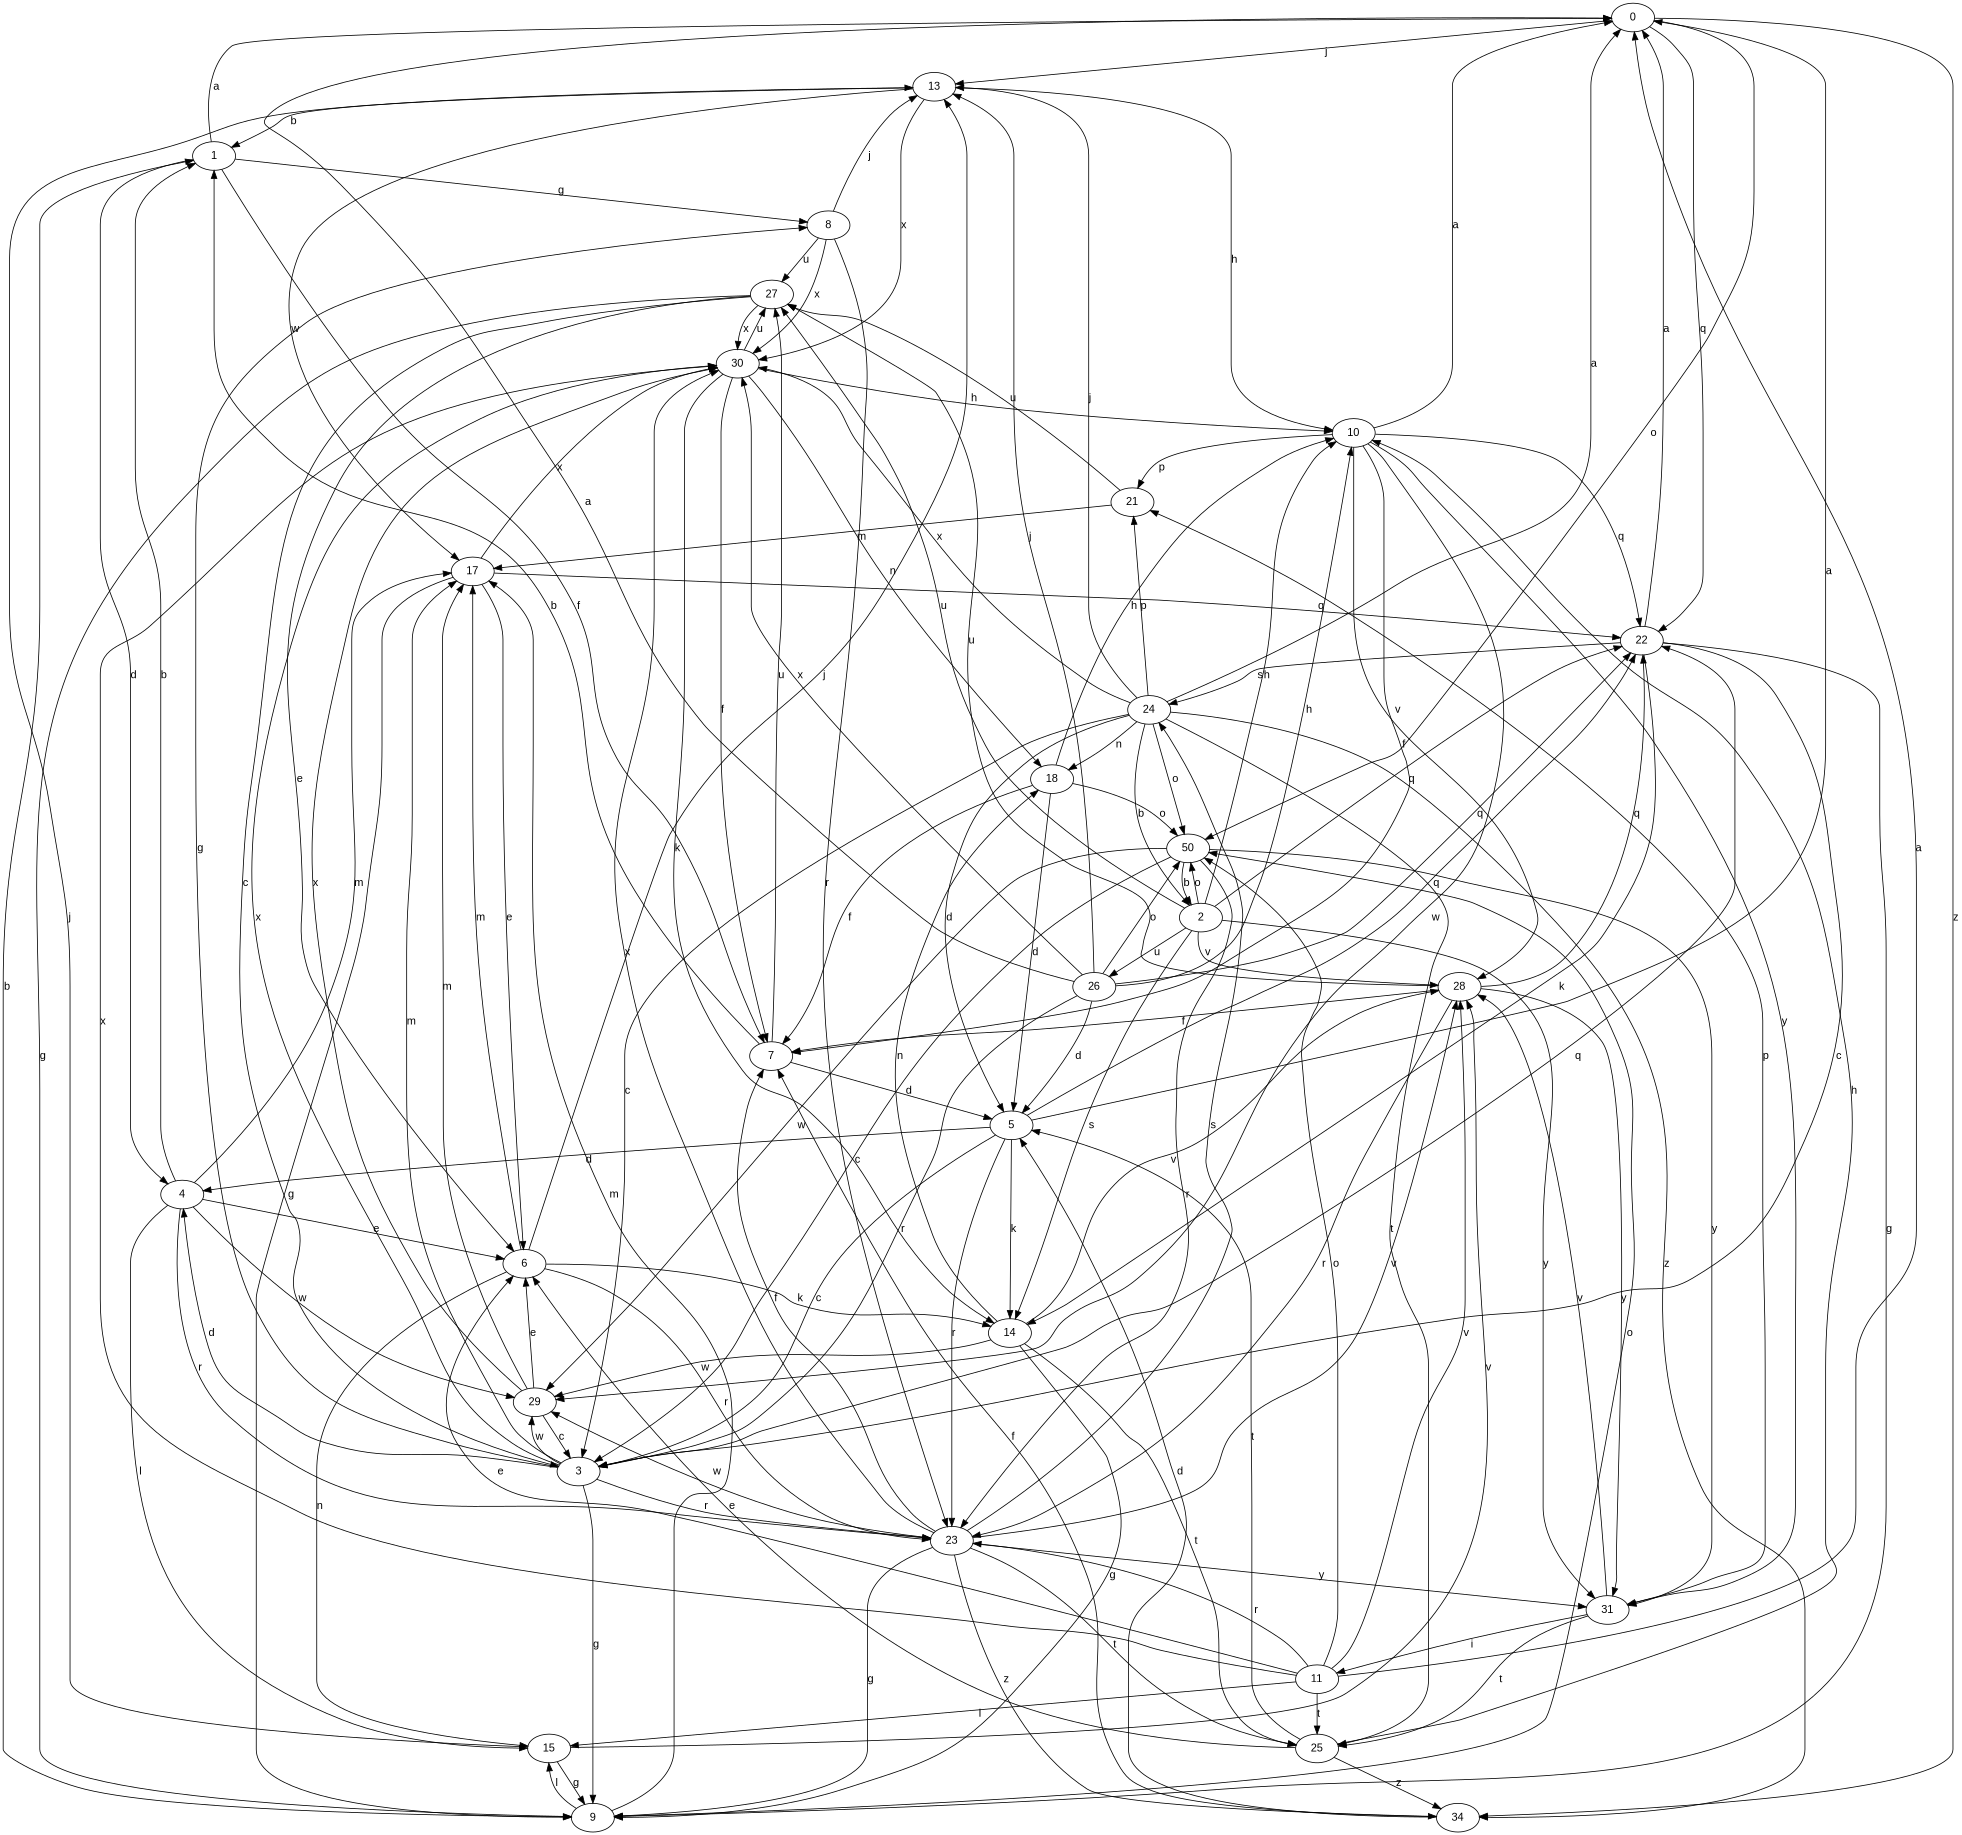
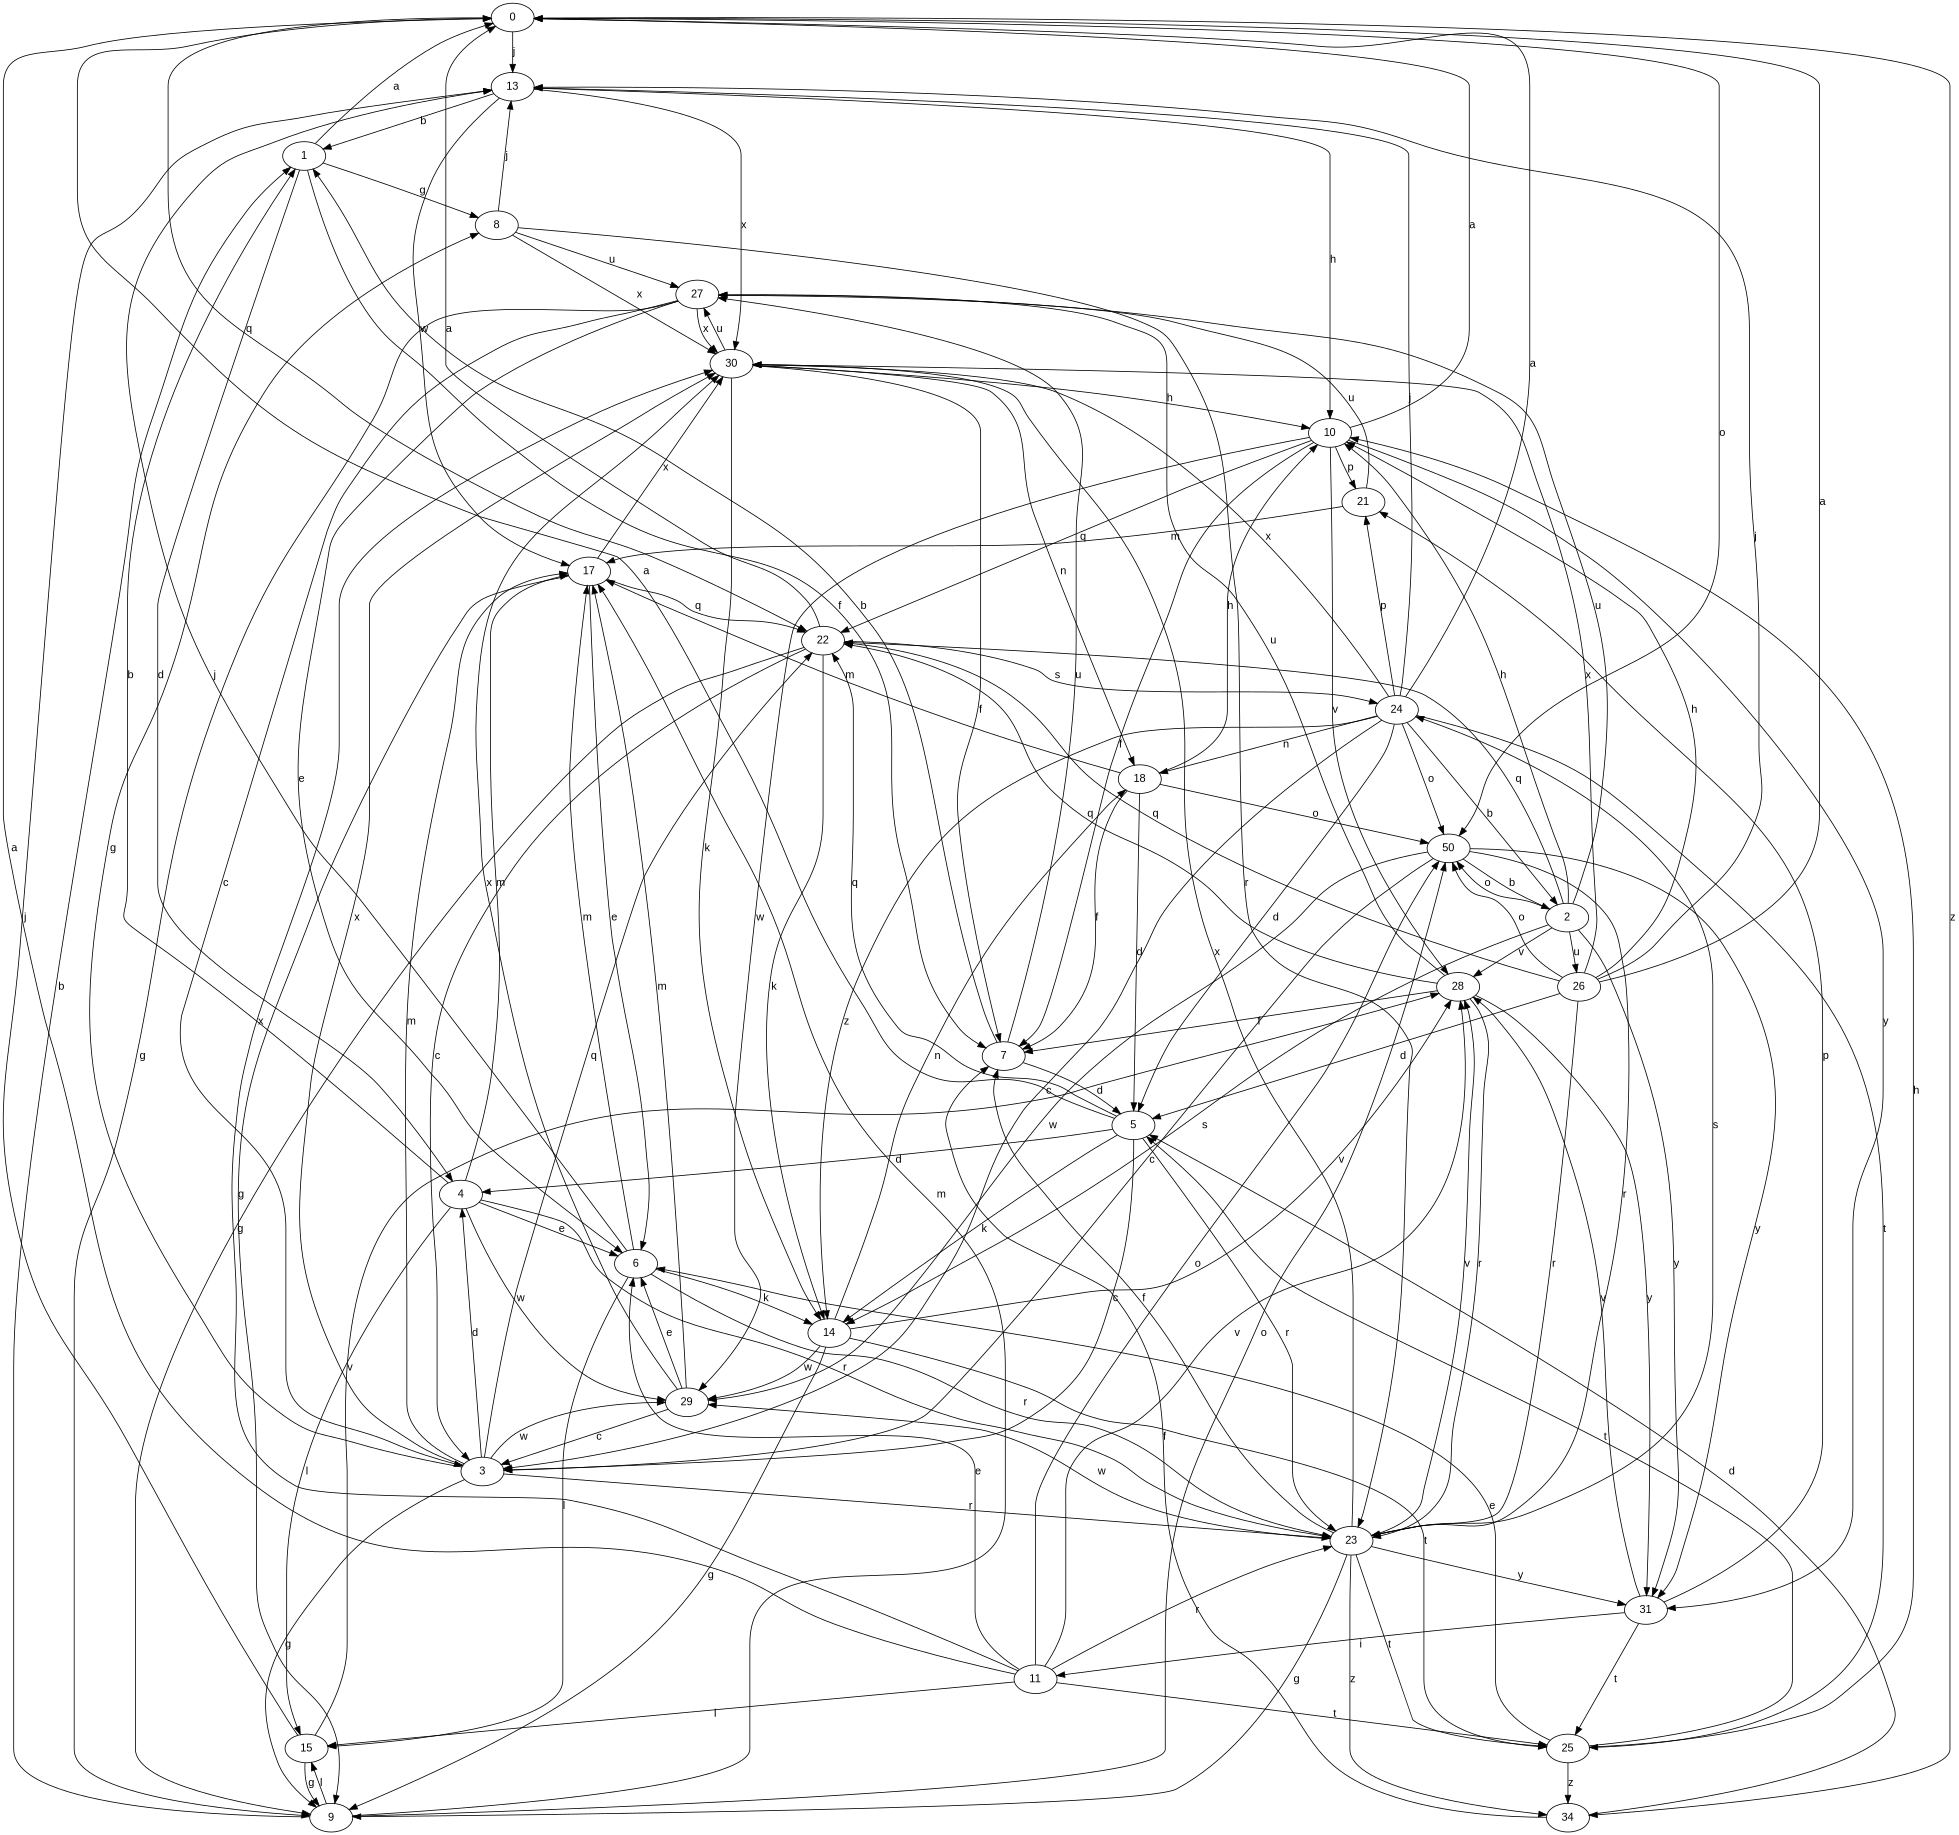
edge "18" -> "17": added, label "m"
edge "24" -> "34": now "24" -> "14"
edge "26" -> "3": now "26" -> "23"
edge "6" -> "15": label "n" -> "l"
